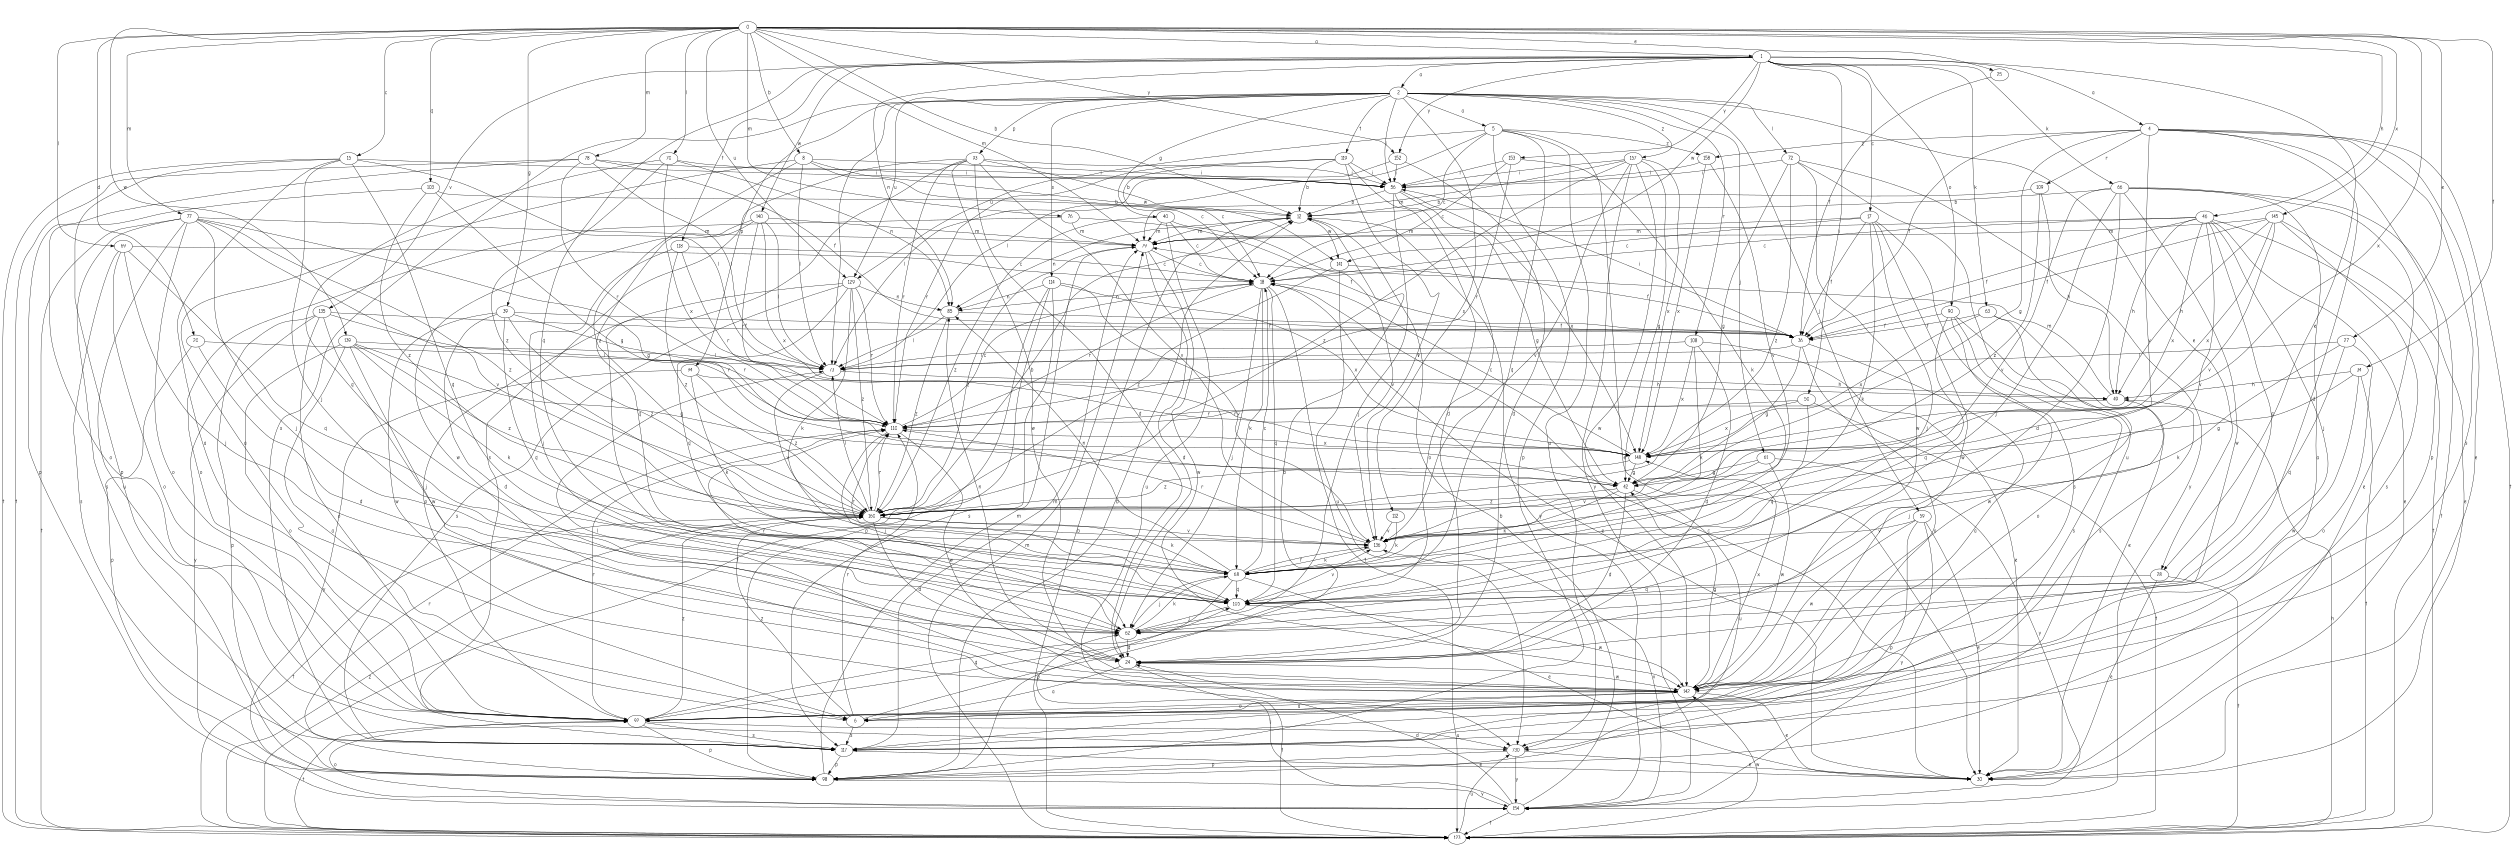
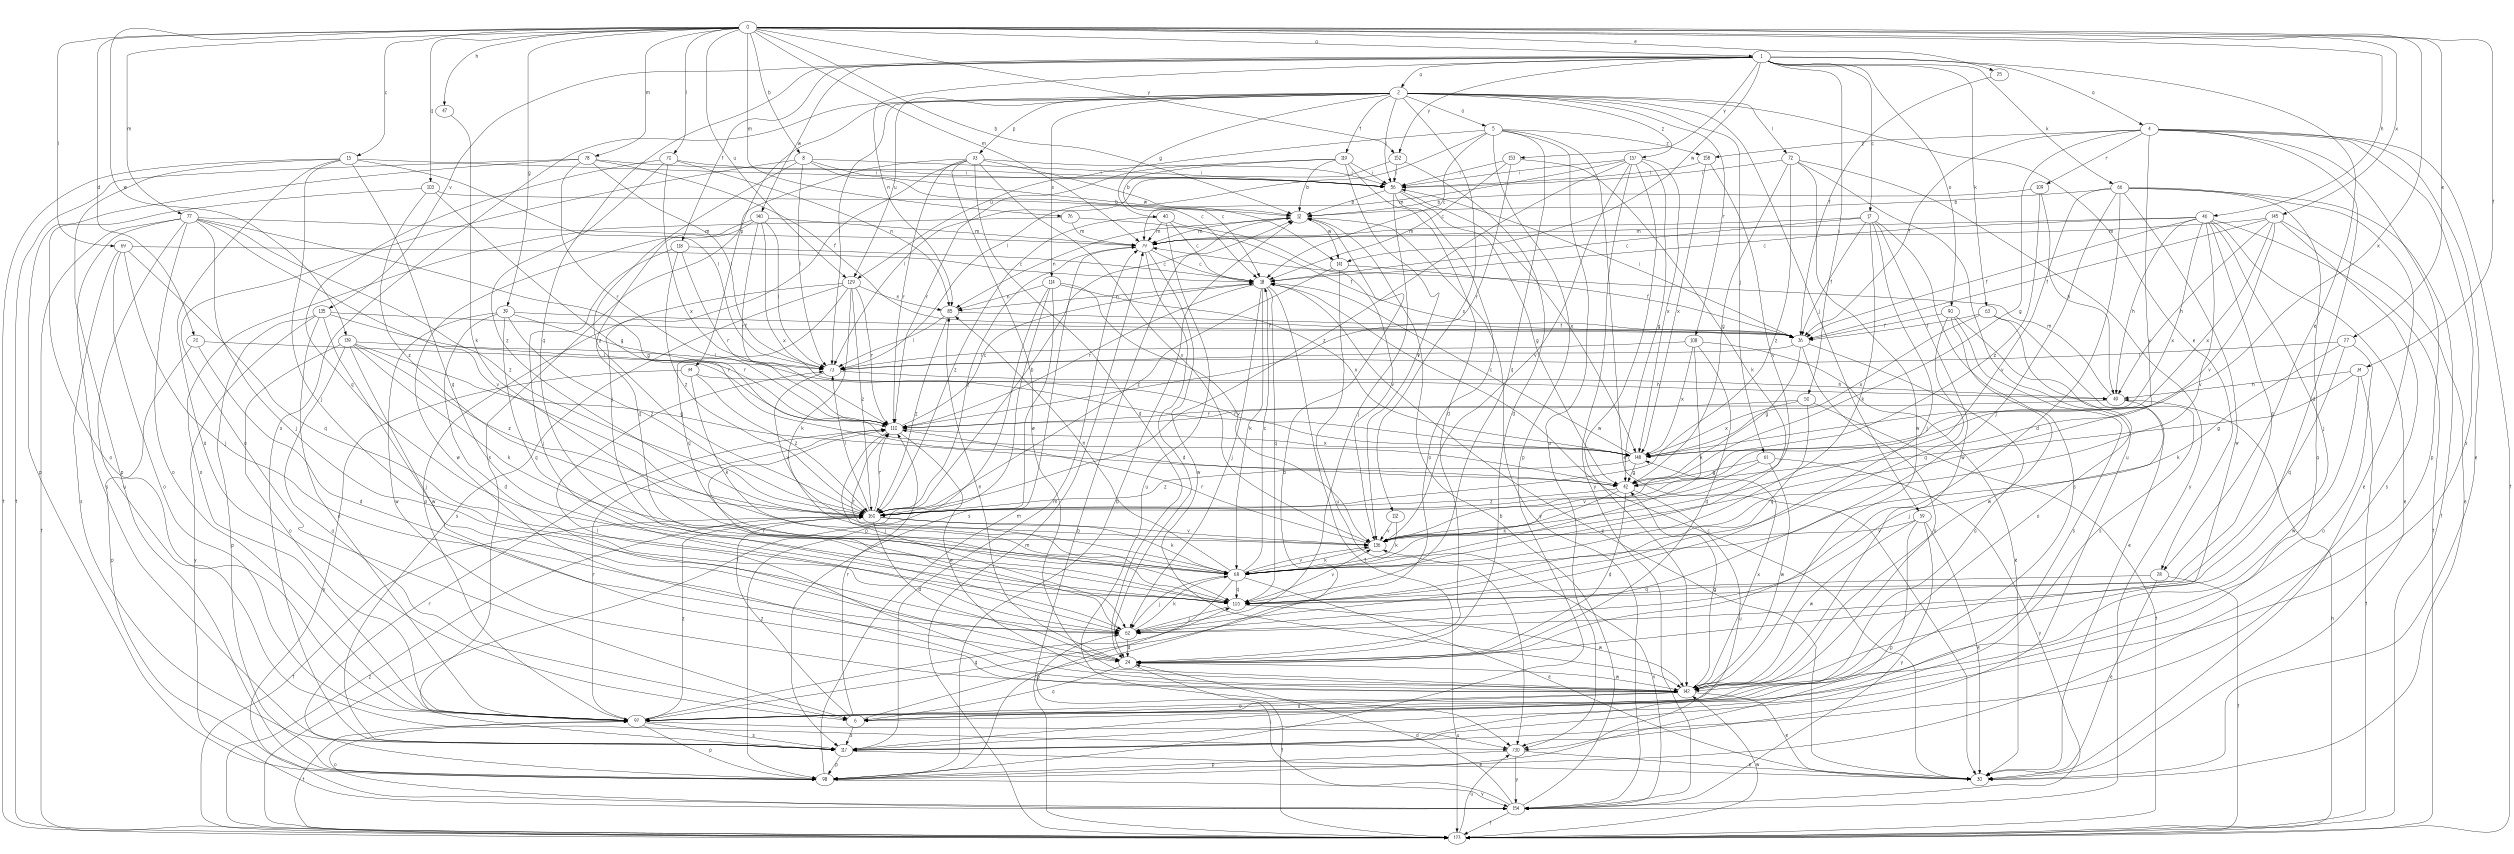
node "47": added
edge "68" -> "136": label "f" -> "v"
